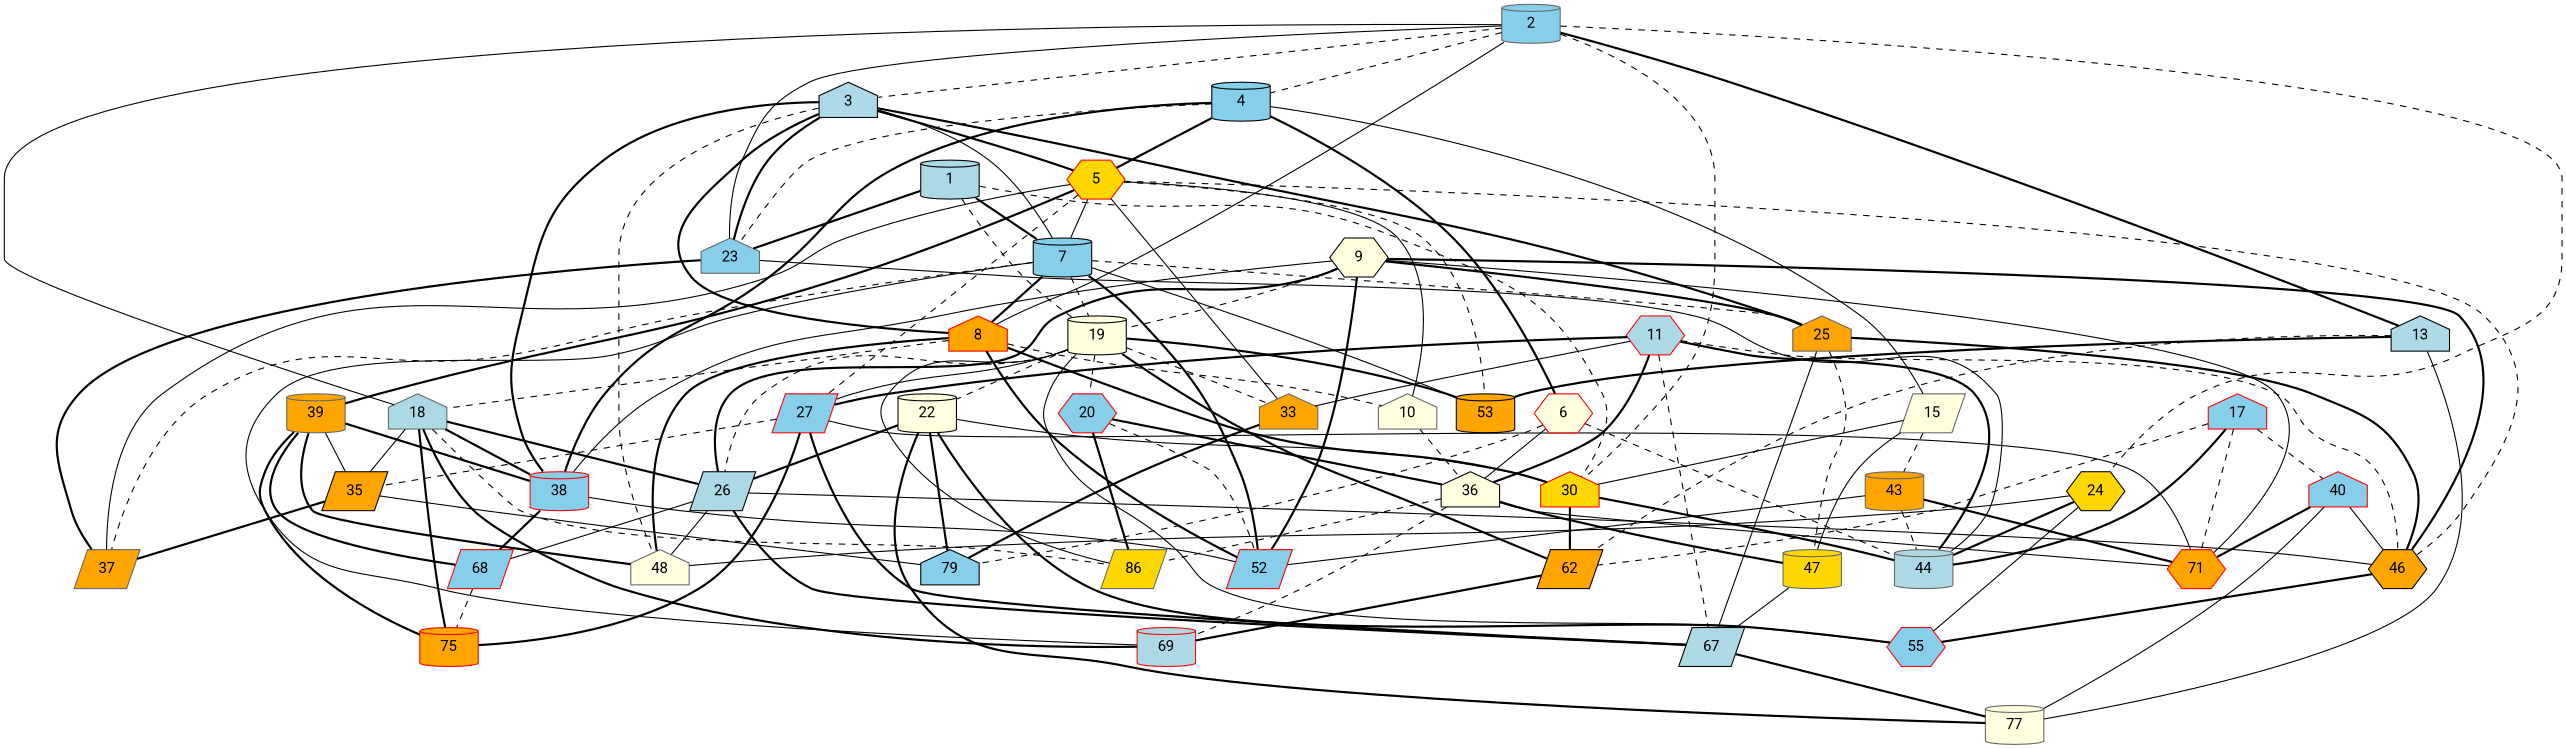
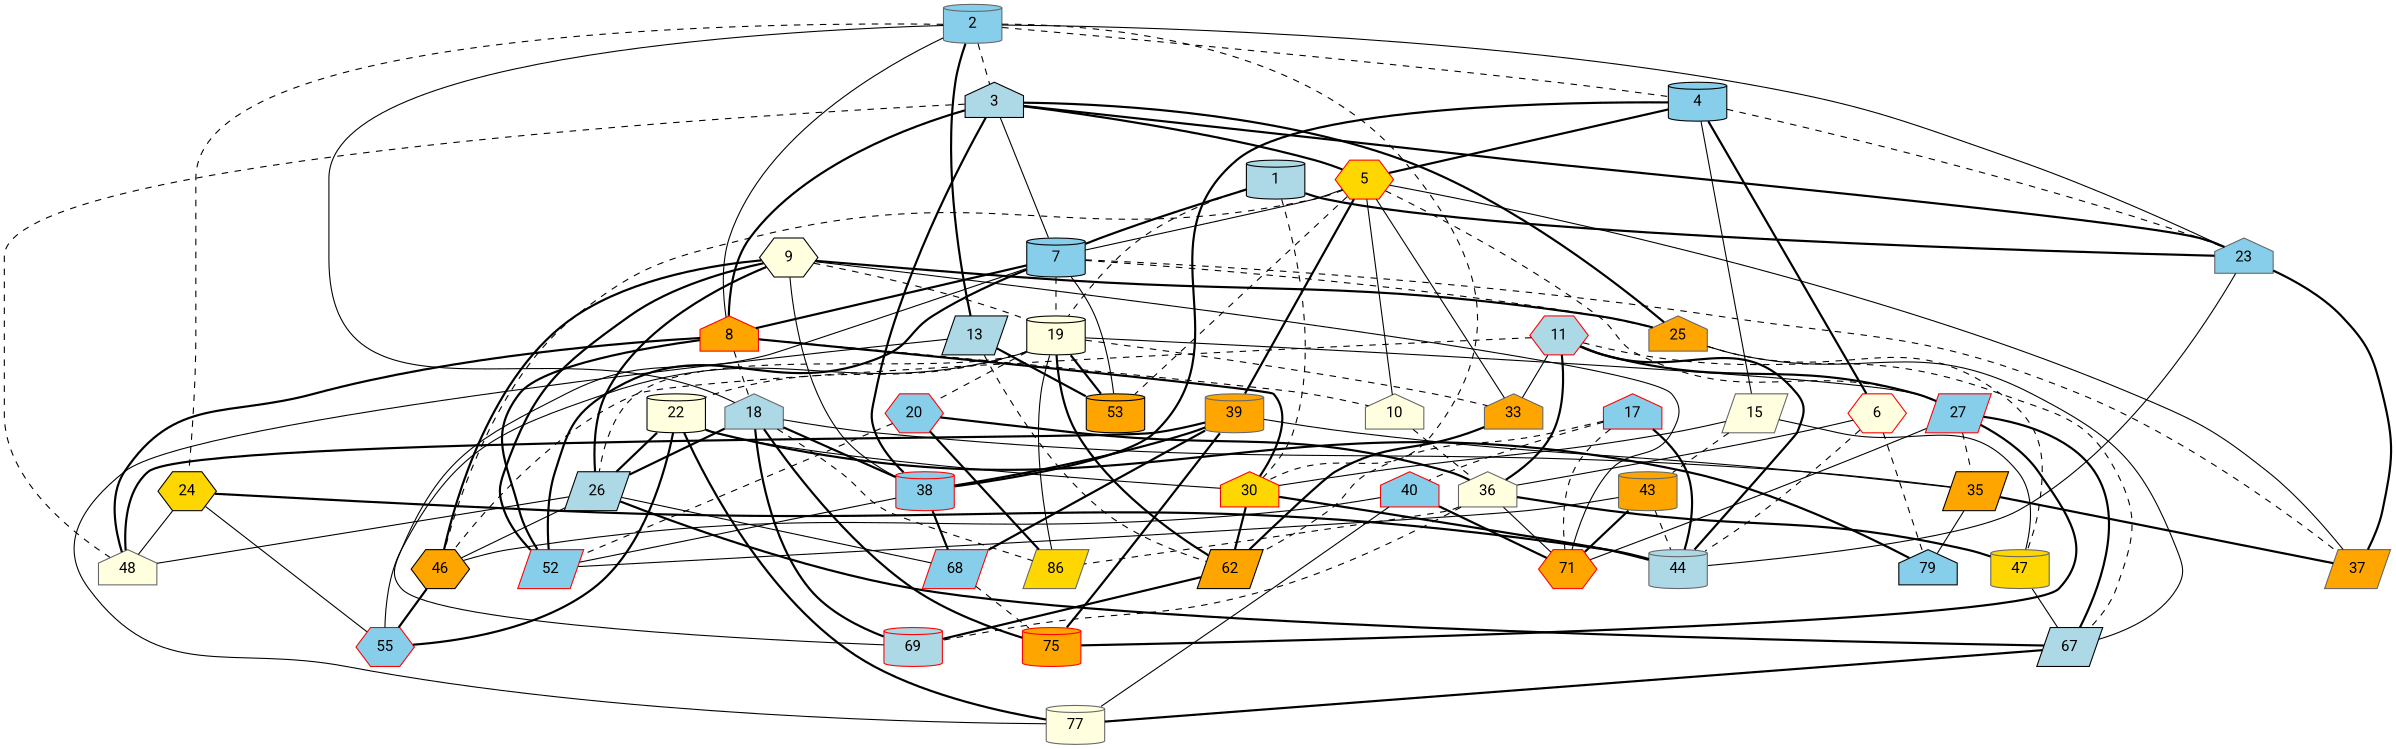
node "13": shape house -> parallelogram
edge "25" -- "46": removed
edge "33" -- "79": now "33" -- "62"
node "36": color black -> gray40
